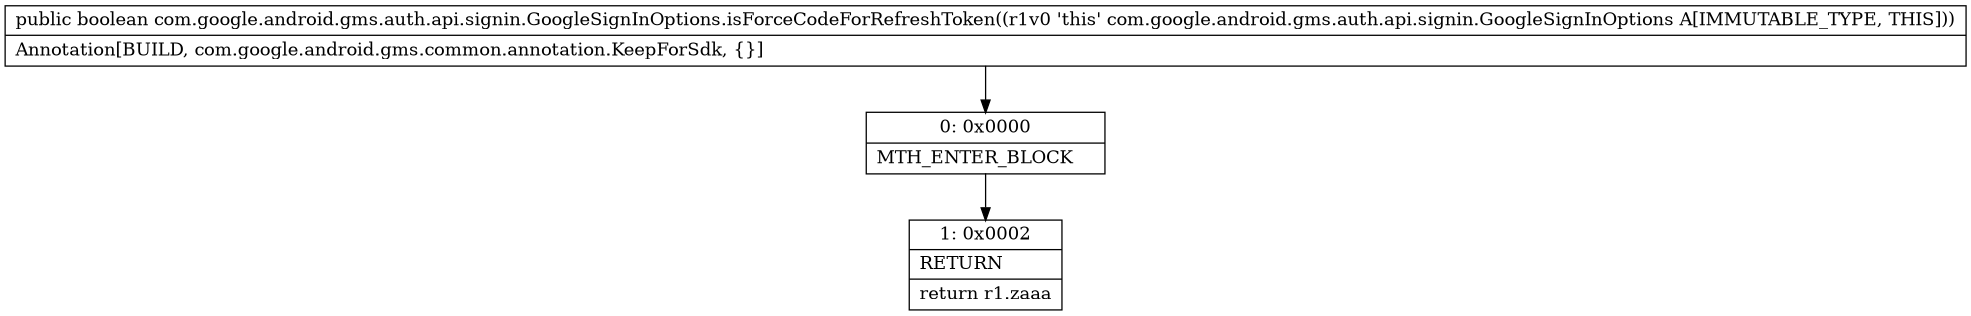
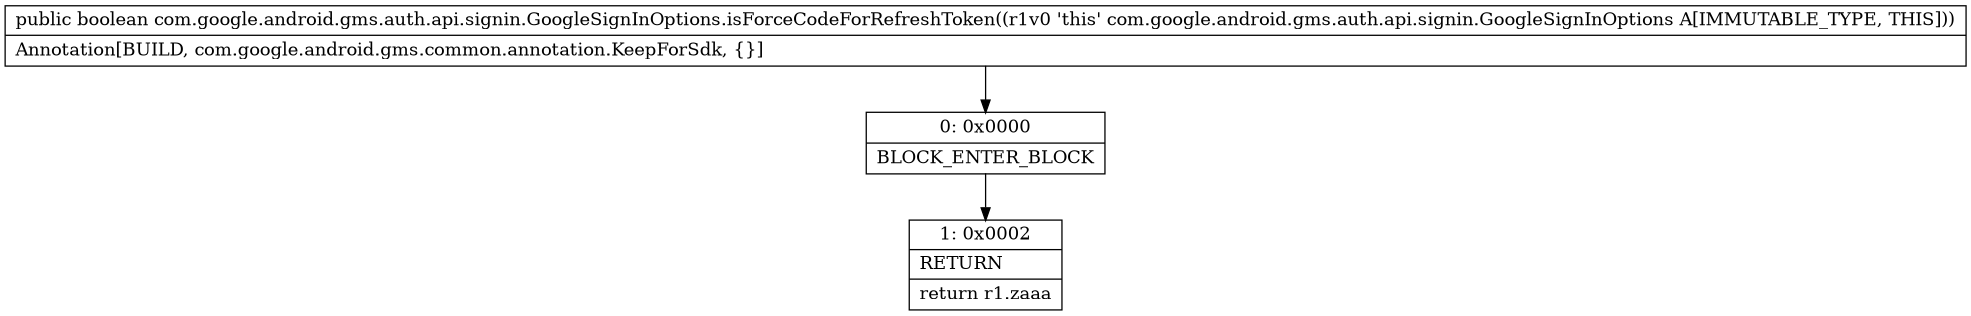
node "0: 0x0000": text "MTH_ENTER_BLOCK" -> "BLOCK_ENTER_BLOCK"
